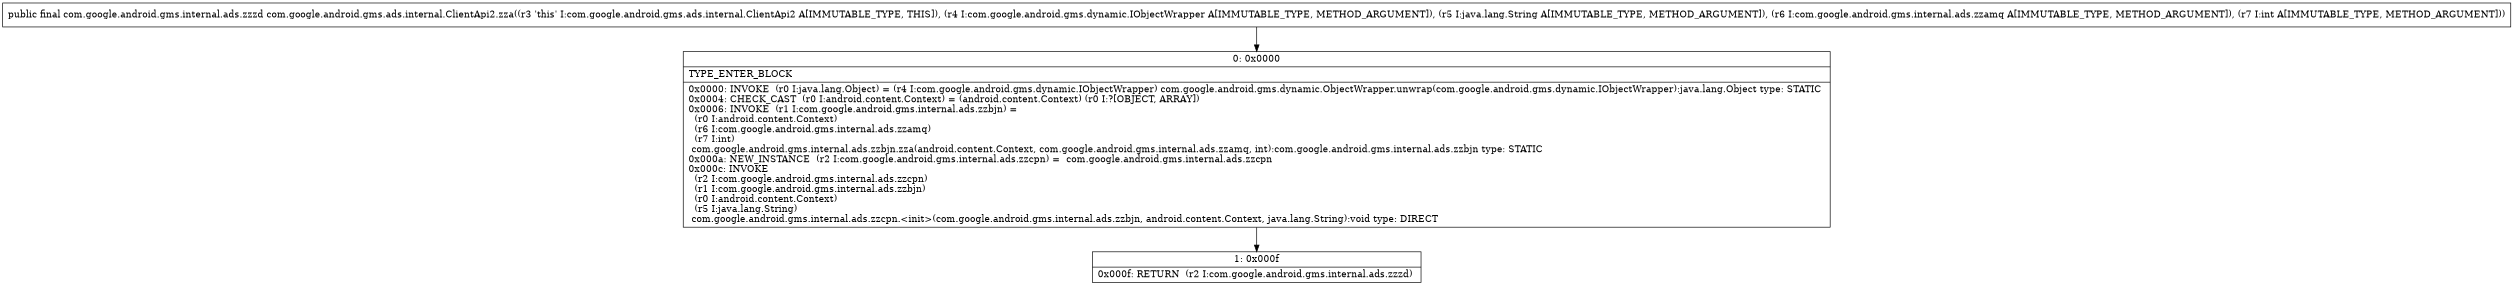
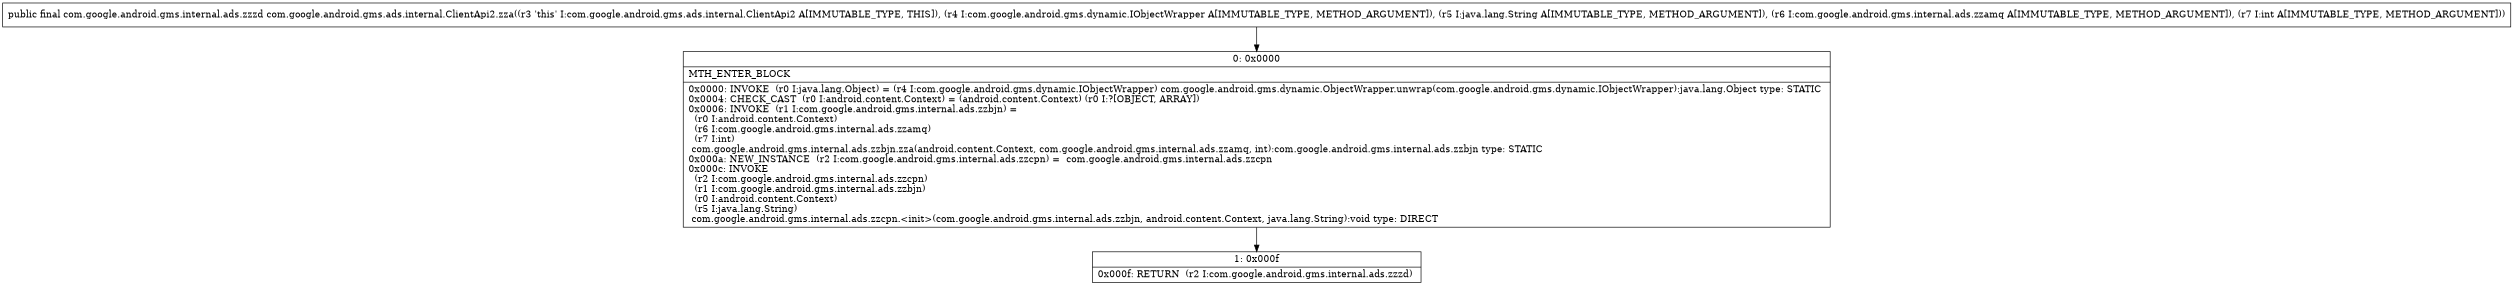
node "0: 0x0000": text "TYPE_ENTER_BLOCK" -> "MTH_ENTER_BLOCK"
